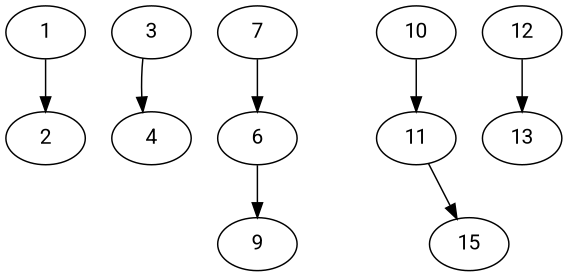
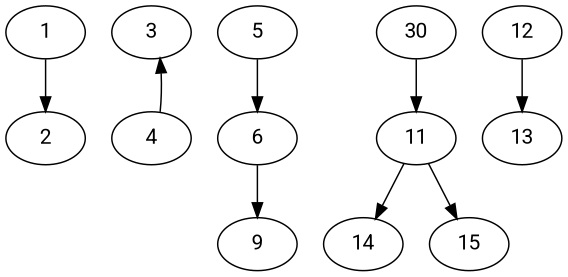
node "7": label "7" -> "5"
node "10": label "10" -> "30"
edge "3" -> "4": reversed
node "14": added
